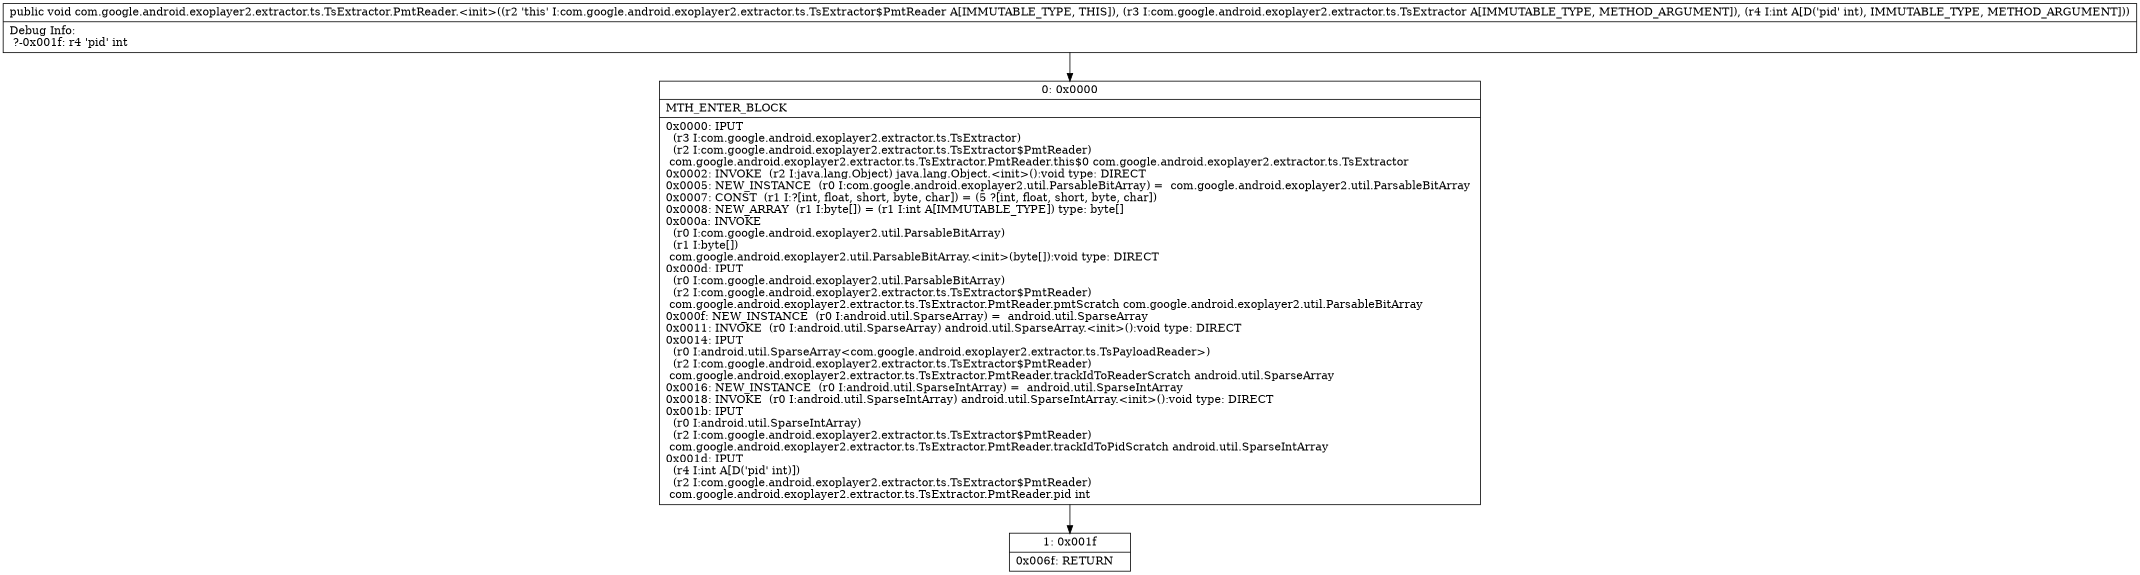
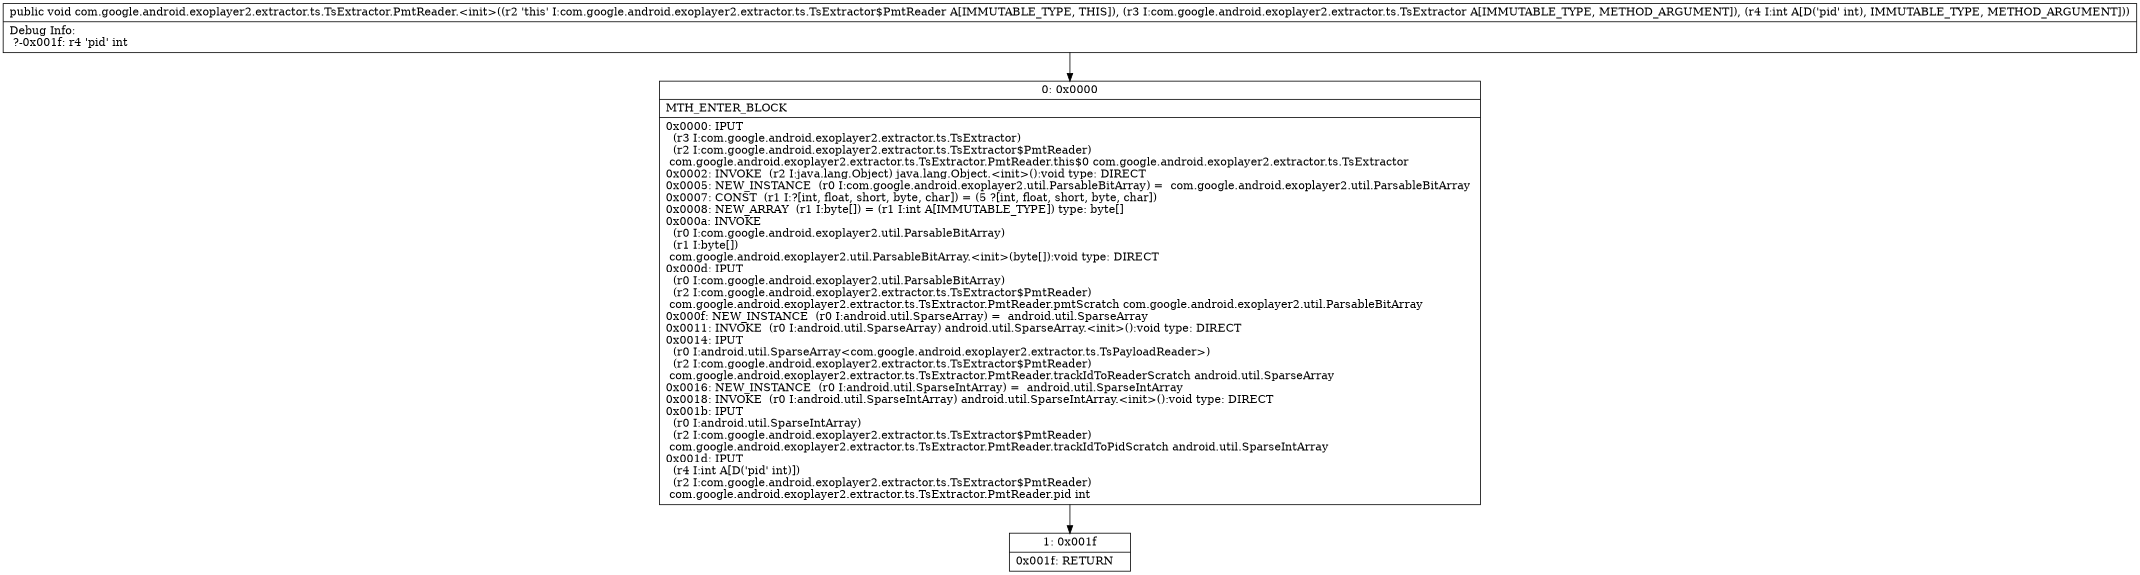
node "1: 0x001f": text "0x006f: RETURN" -> "0x001f: RETURN"
